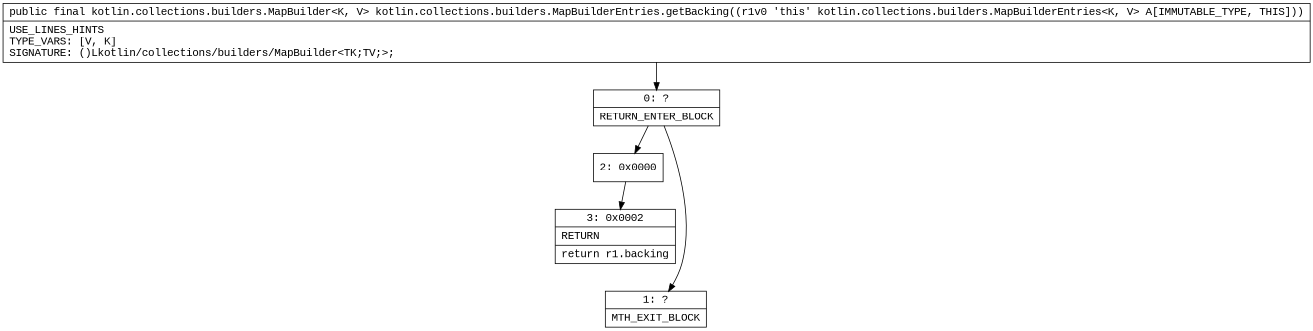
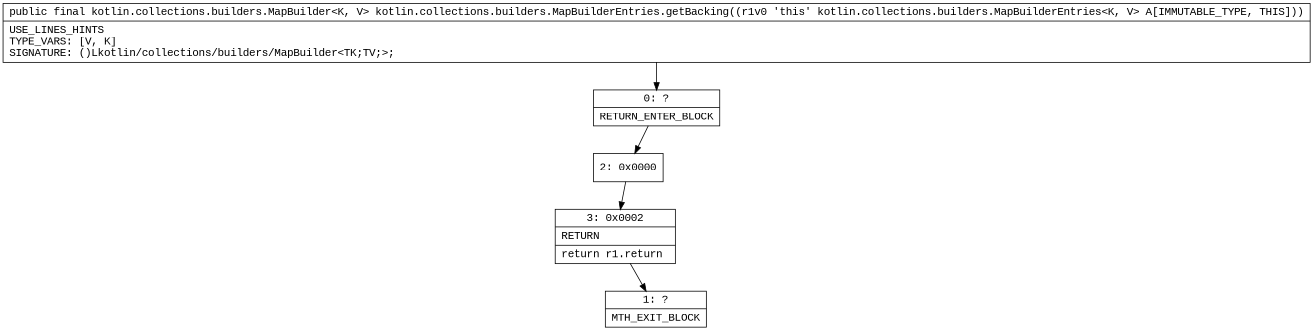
edge "0: ?" -> "1: ?": now "3: 0x0002" -> "1: ?"
node "3: 0x0002": text "return r1.backing" -> "return r1.return"
